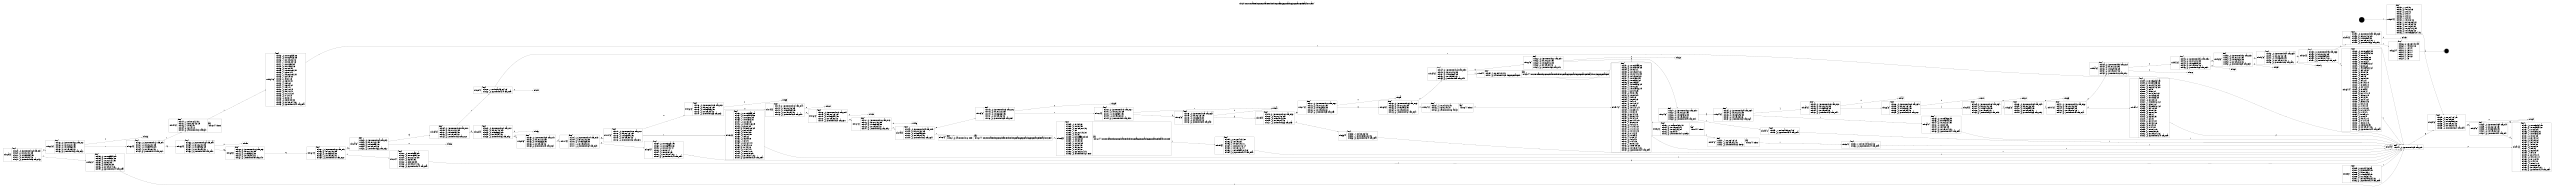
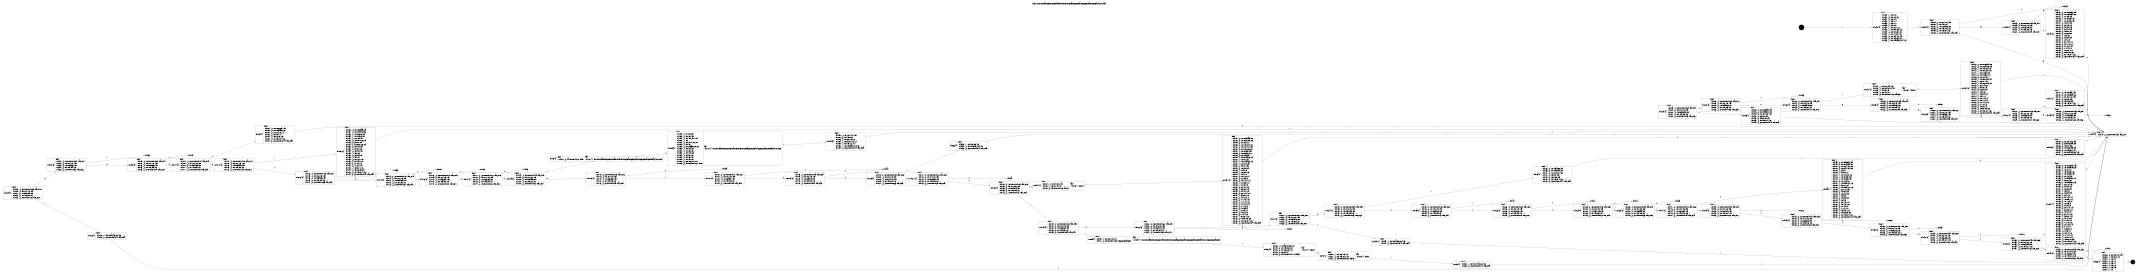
edge "0x401c2e [12]" -> "0x4021dd": now "0x4016eb [25]" -> "0x4021dd"
edge "0x4016a0 [25]" -> "0x4016b9 [25]": removed, label "15"
edge "0x40244a [5]" -> "0x401da7 [83]": reversed
